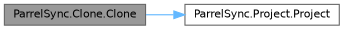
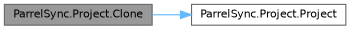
node "ParrelSync.Clone.Clone": label "ParrelSync.Clone.Clone" -> "ParrelSync.Project.Clone"
